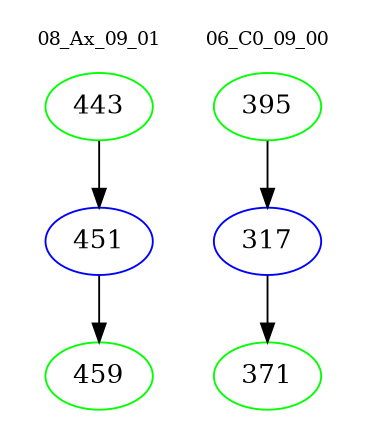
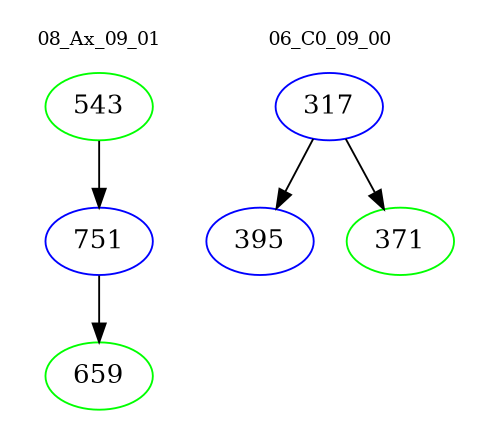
node "443": label "443" -> "543"
node "395": color green -> blue
edge "395" -> "317": reversed
node "451": label "451" -> "751"
node "459": label "459" -> "659"
